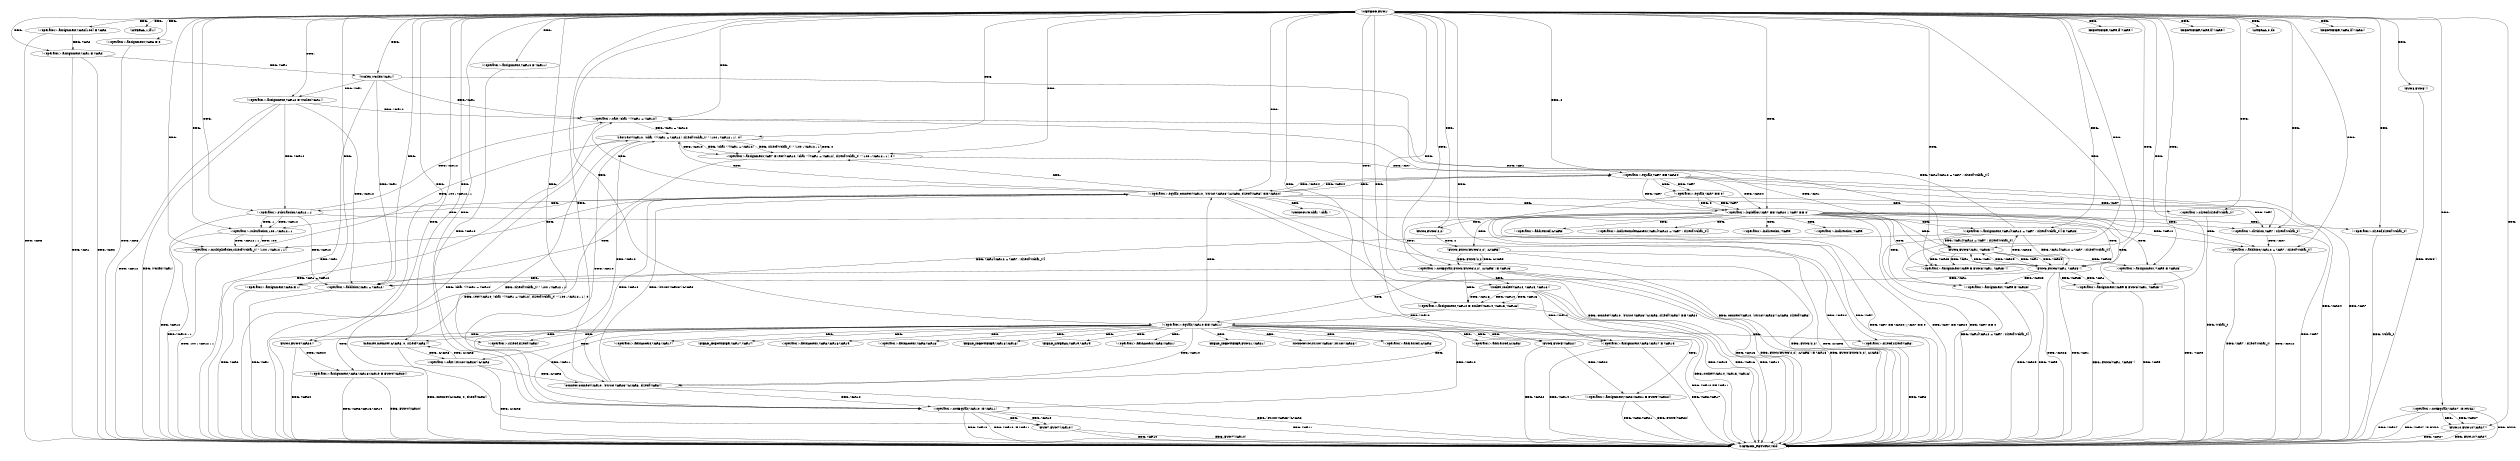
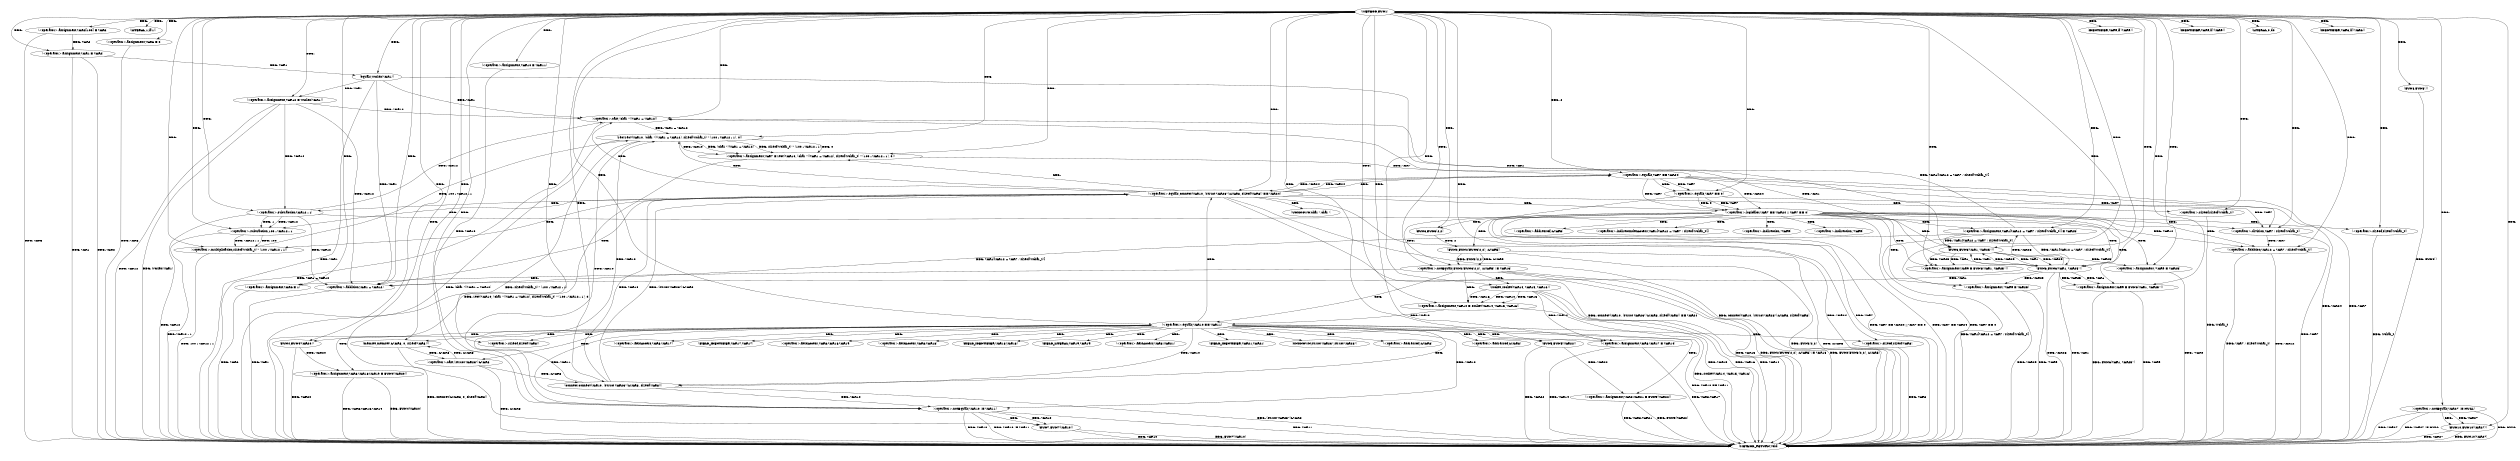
edge "(METHOD,FUN1)" -> "(<operator>.logicalOr,VAR7 == VAR24 || VAR7 == 0)": now "(METHOD,FUN1)" -> "(<operator>.equals,VAR7 == 0)"
node "(wcslen,wcslen(VAR1))": label "(wcslen,wcslen(VAR1))" -> "(equals,wcslen(VAR1))"
node "(FIELD_IDENTIFIER,FUN21,VAR21)": label "(FIELD_IDENTIFIER,FUN21,VAR21)" -> "(FIELD_IDENTIFIER,VAR21,VAR21)"
